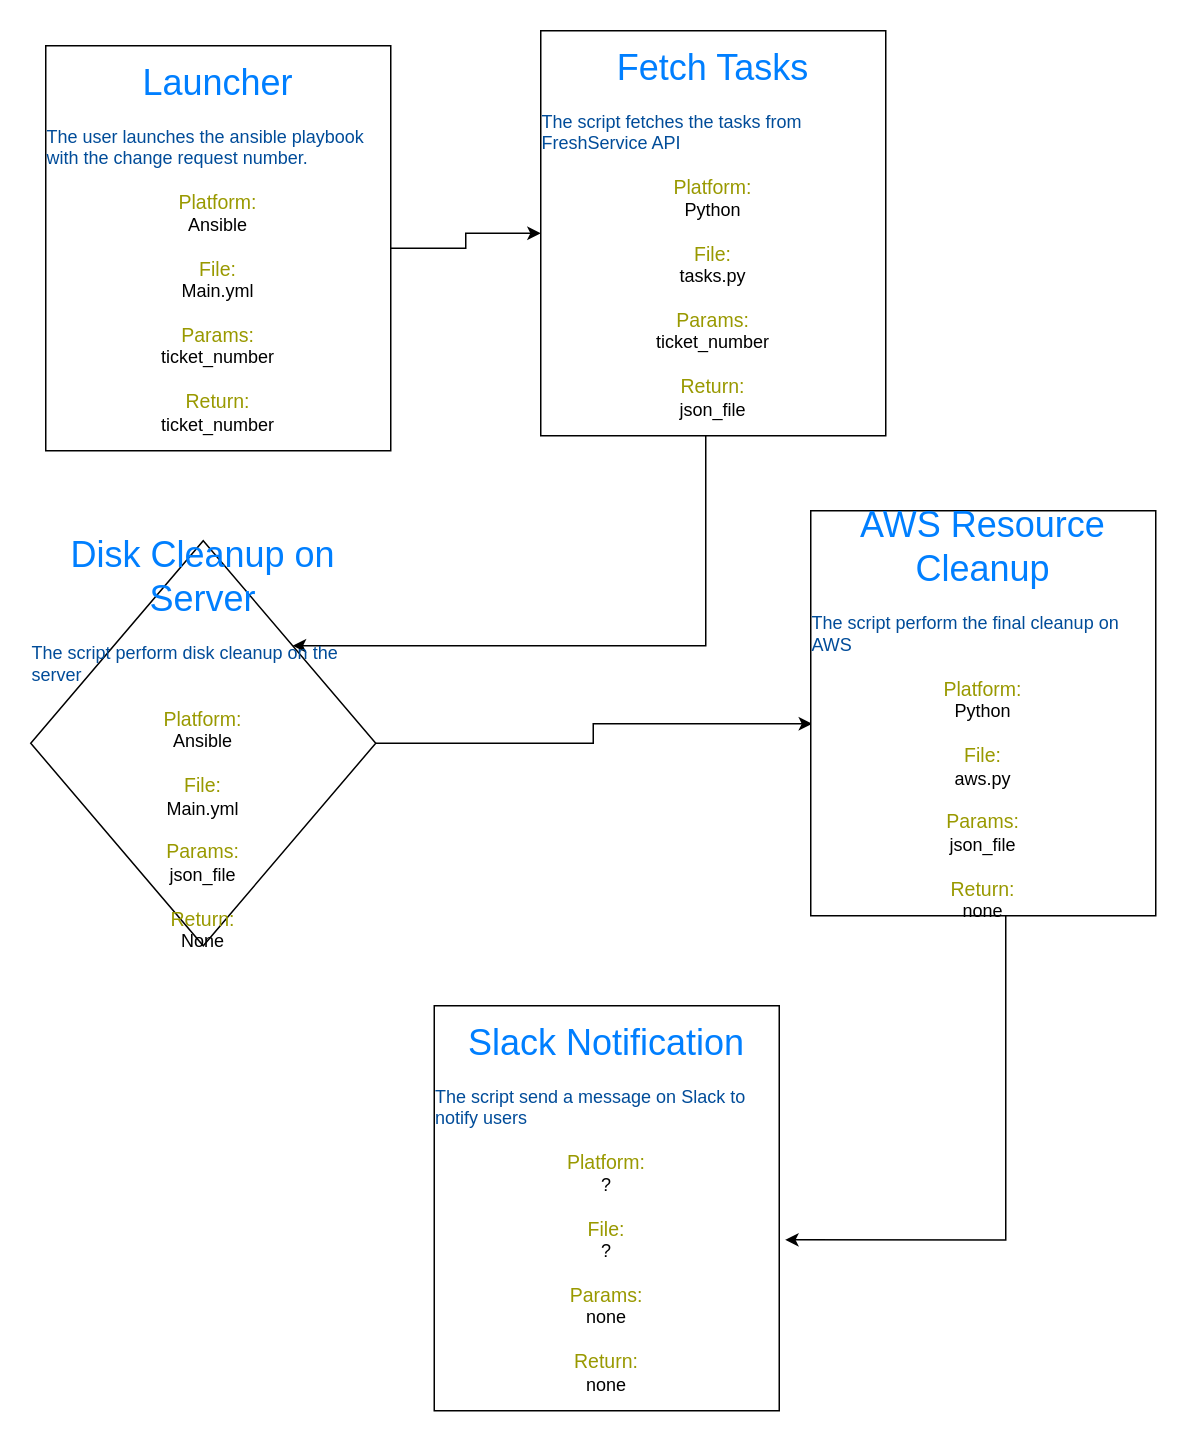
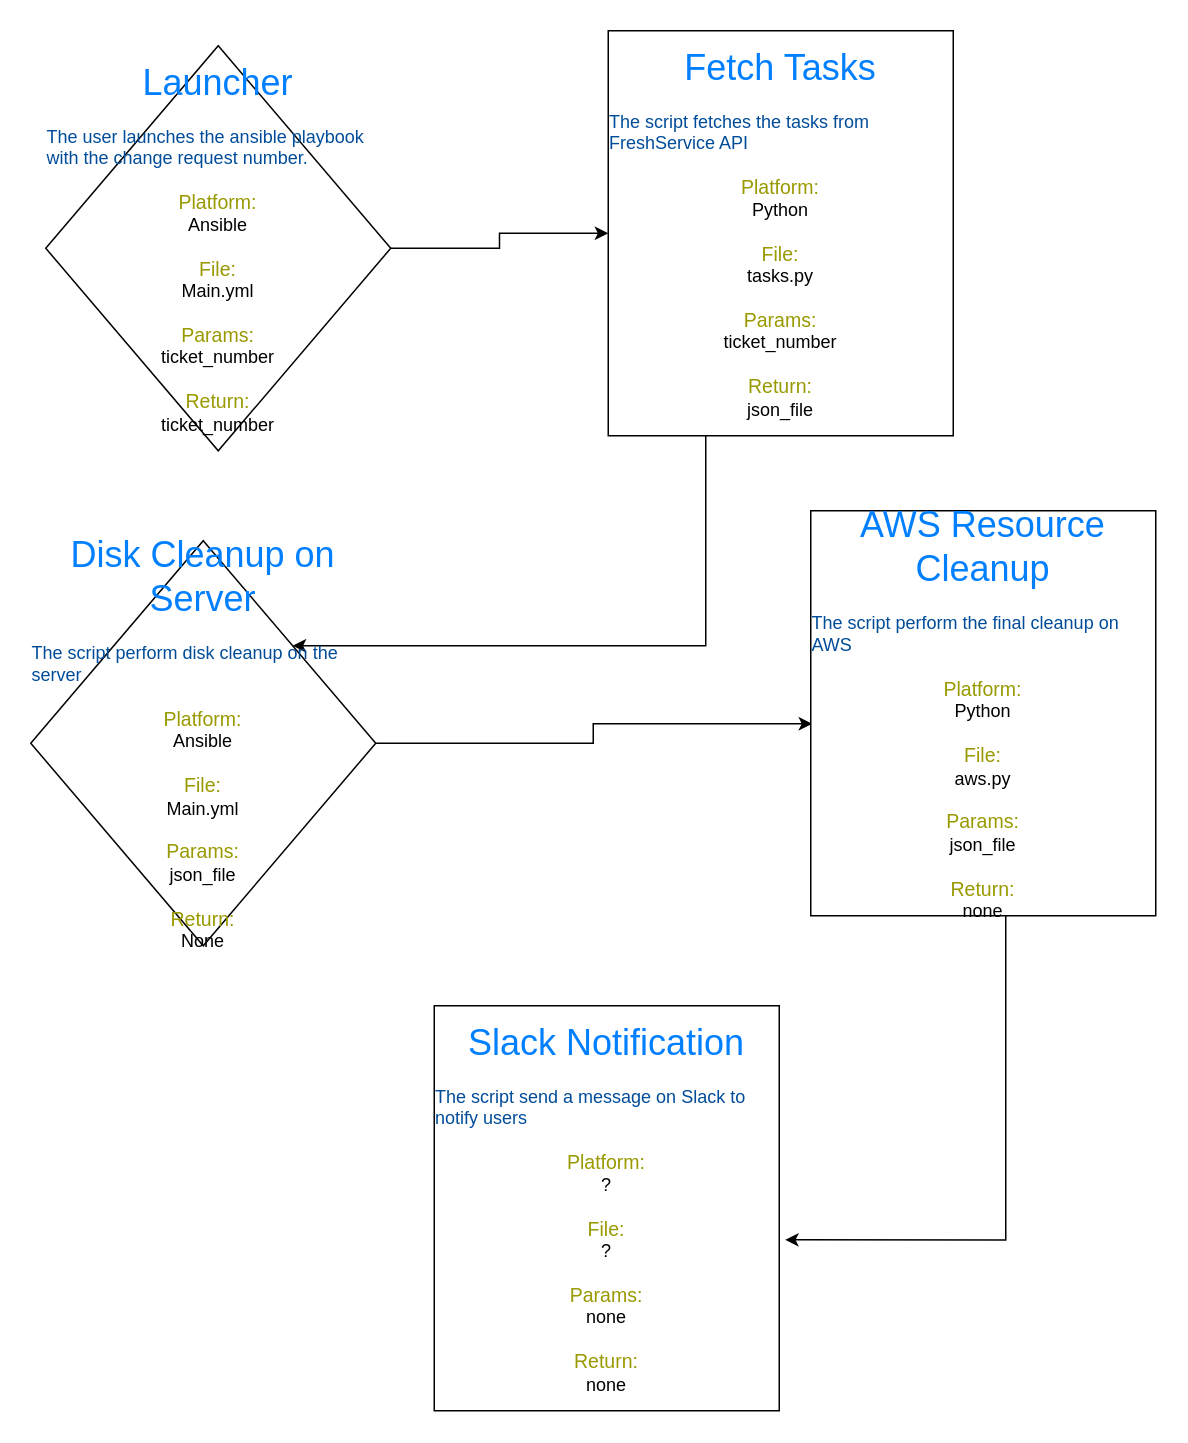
node "Fetch Tasks The script fetches the tasks from FreshService API Platform: Python File: tasks.py Params: ticket_number Return: json_file": moved (713, 233) -> (781, 233)
node "Launcher The user launches the ansible playbook with the change request number. Platform: Ansible File: Main.yml Params: ticket_number Return: ticket_number": shape rectangle -> diamond
